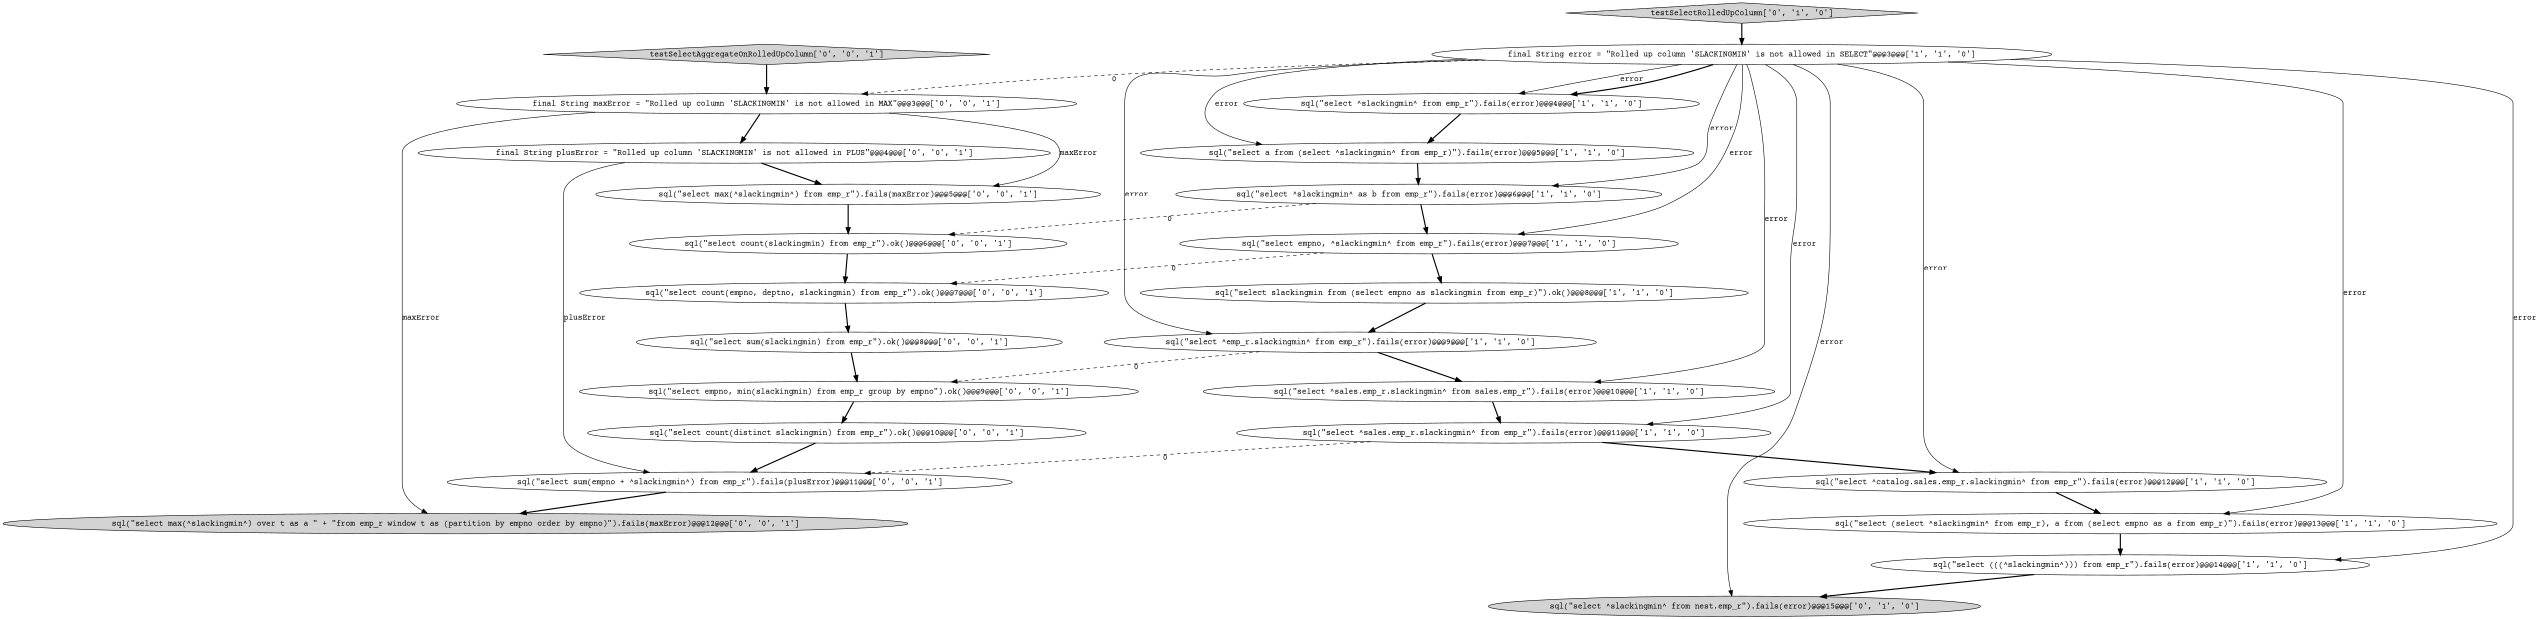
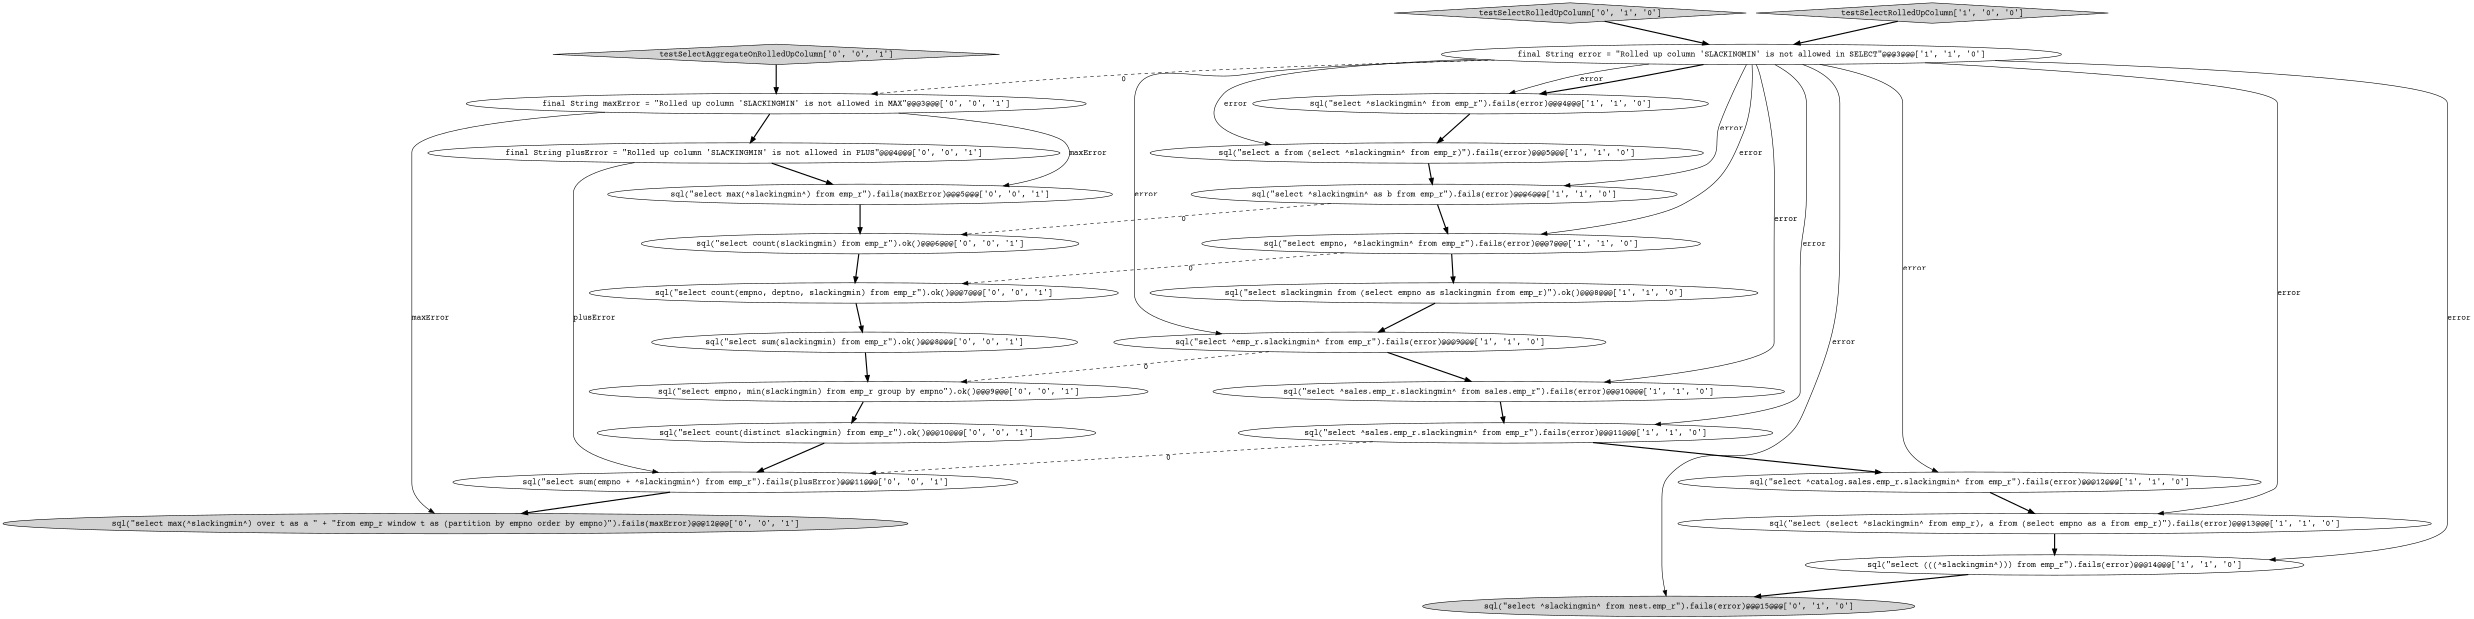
node "testSelectRolledUpColumn['1', '0', '0']": added
